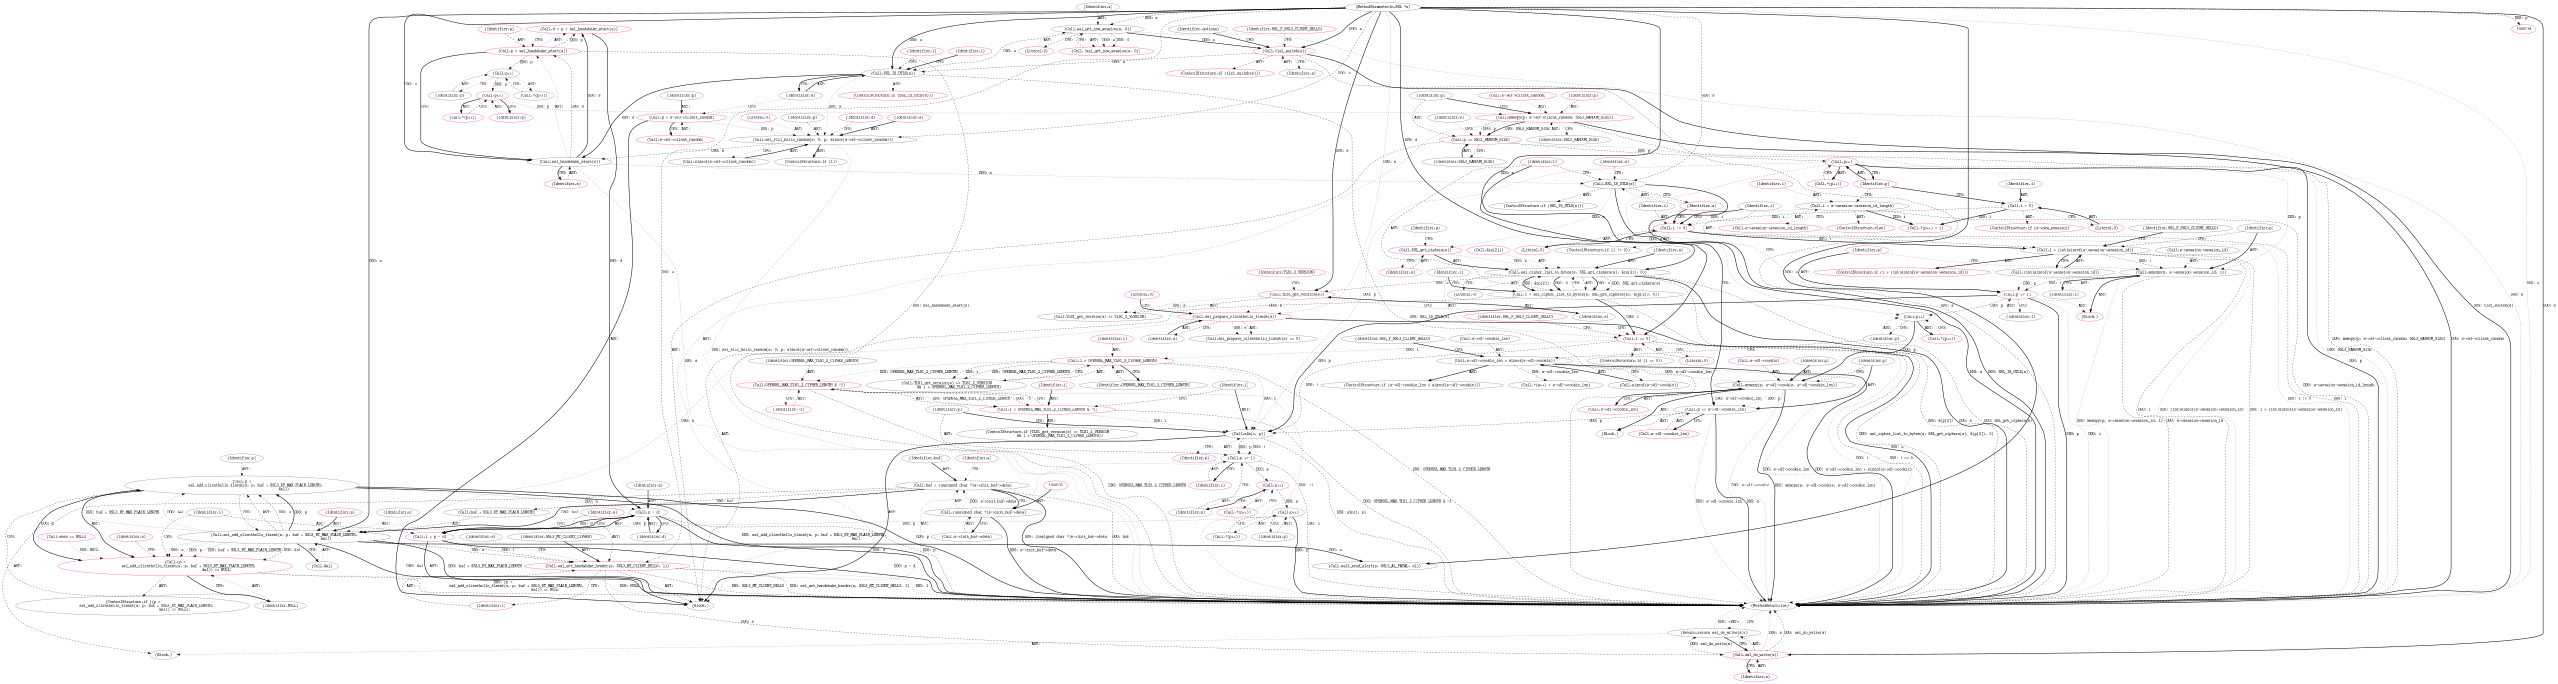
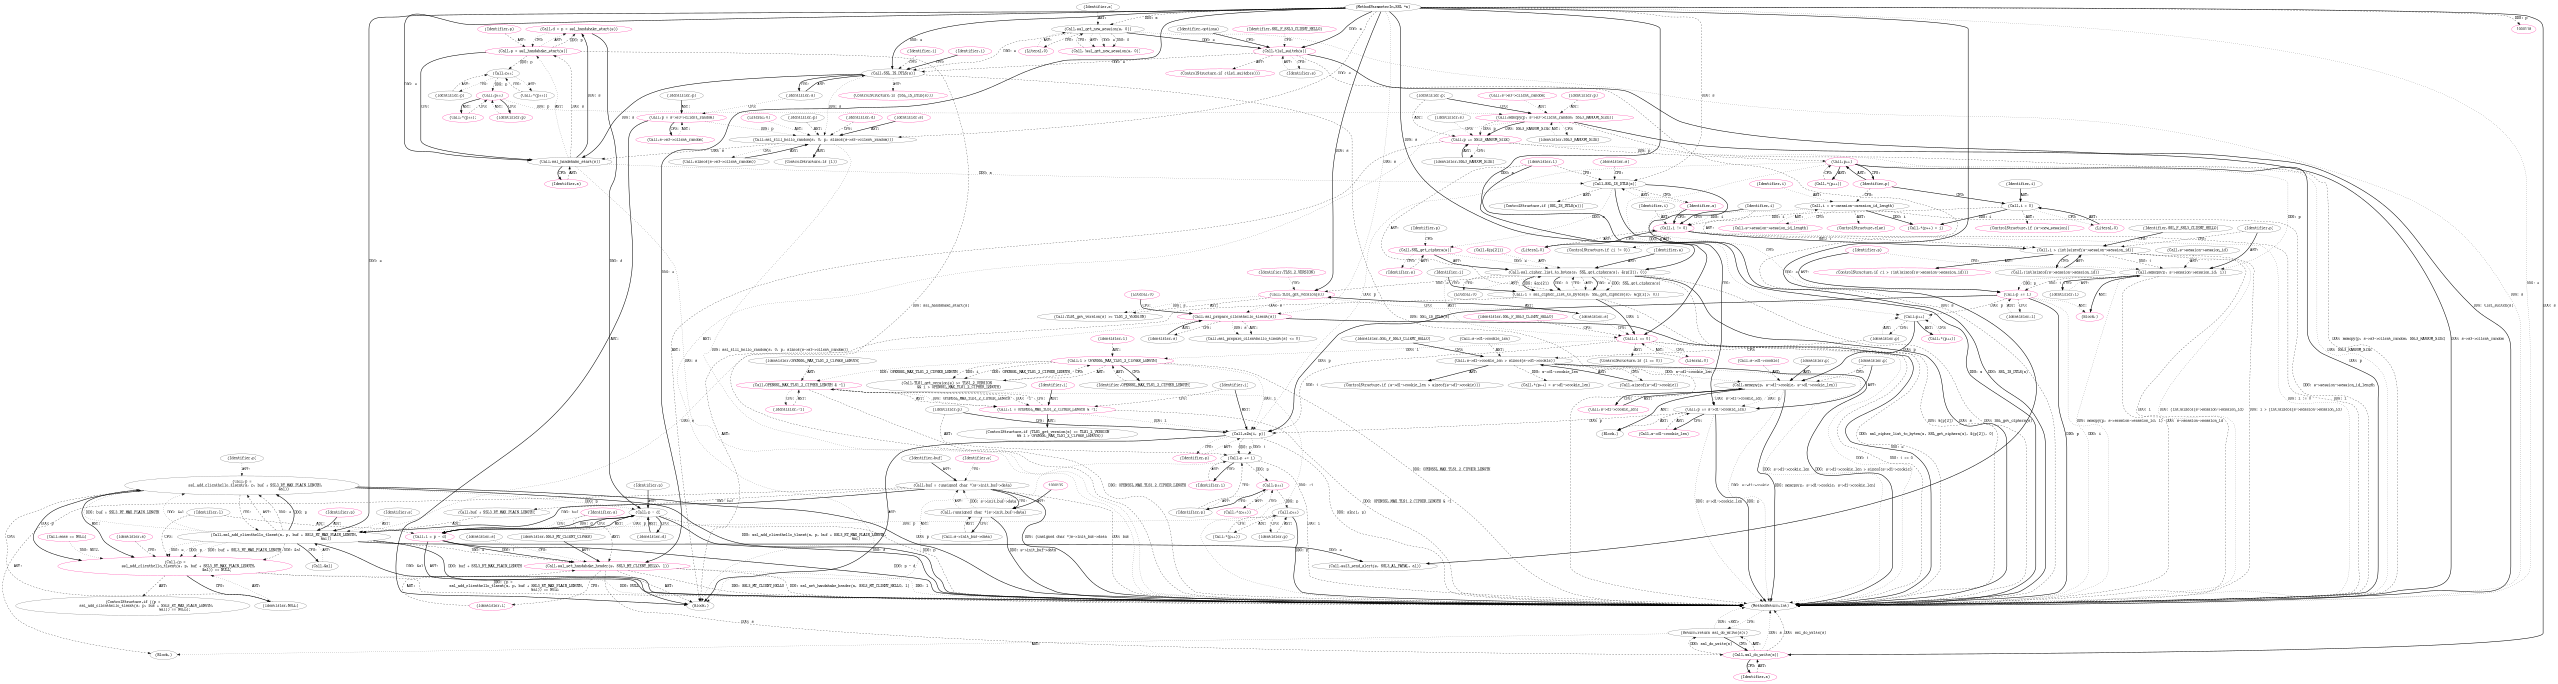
edge "(MethodParameterIn,SSL *s)" -> "(Call,ssl_set_handshake_header(s, SSL3_MT_CLIENT_HELLO, l))": style dashed -> bold
edge "(Call,l = p - d)" -> "(Call,ssl_set_handshake_header(s, SSL3_MT_CLIENT_HELLO, l))": style dashed -> bold
